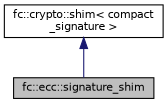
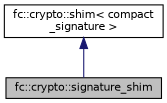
node "fc::ecc::signature_shim": label "fc::ecc::signature_shim" -> "fc::crypto::signature_shim"
